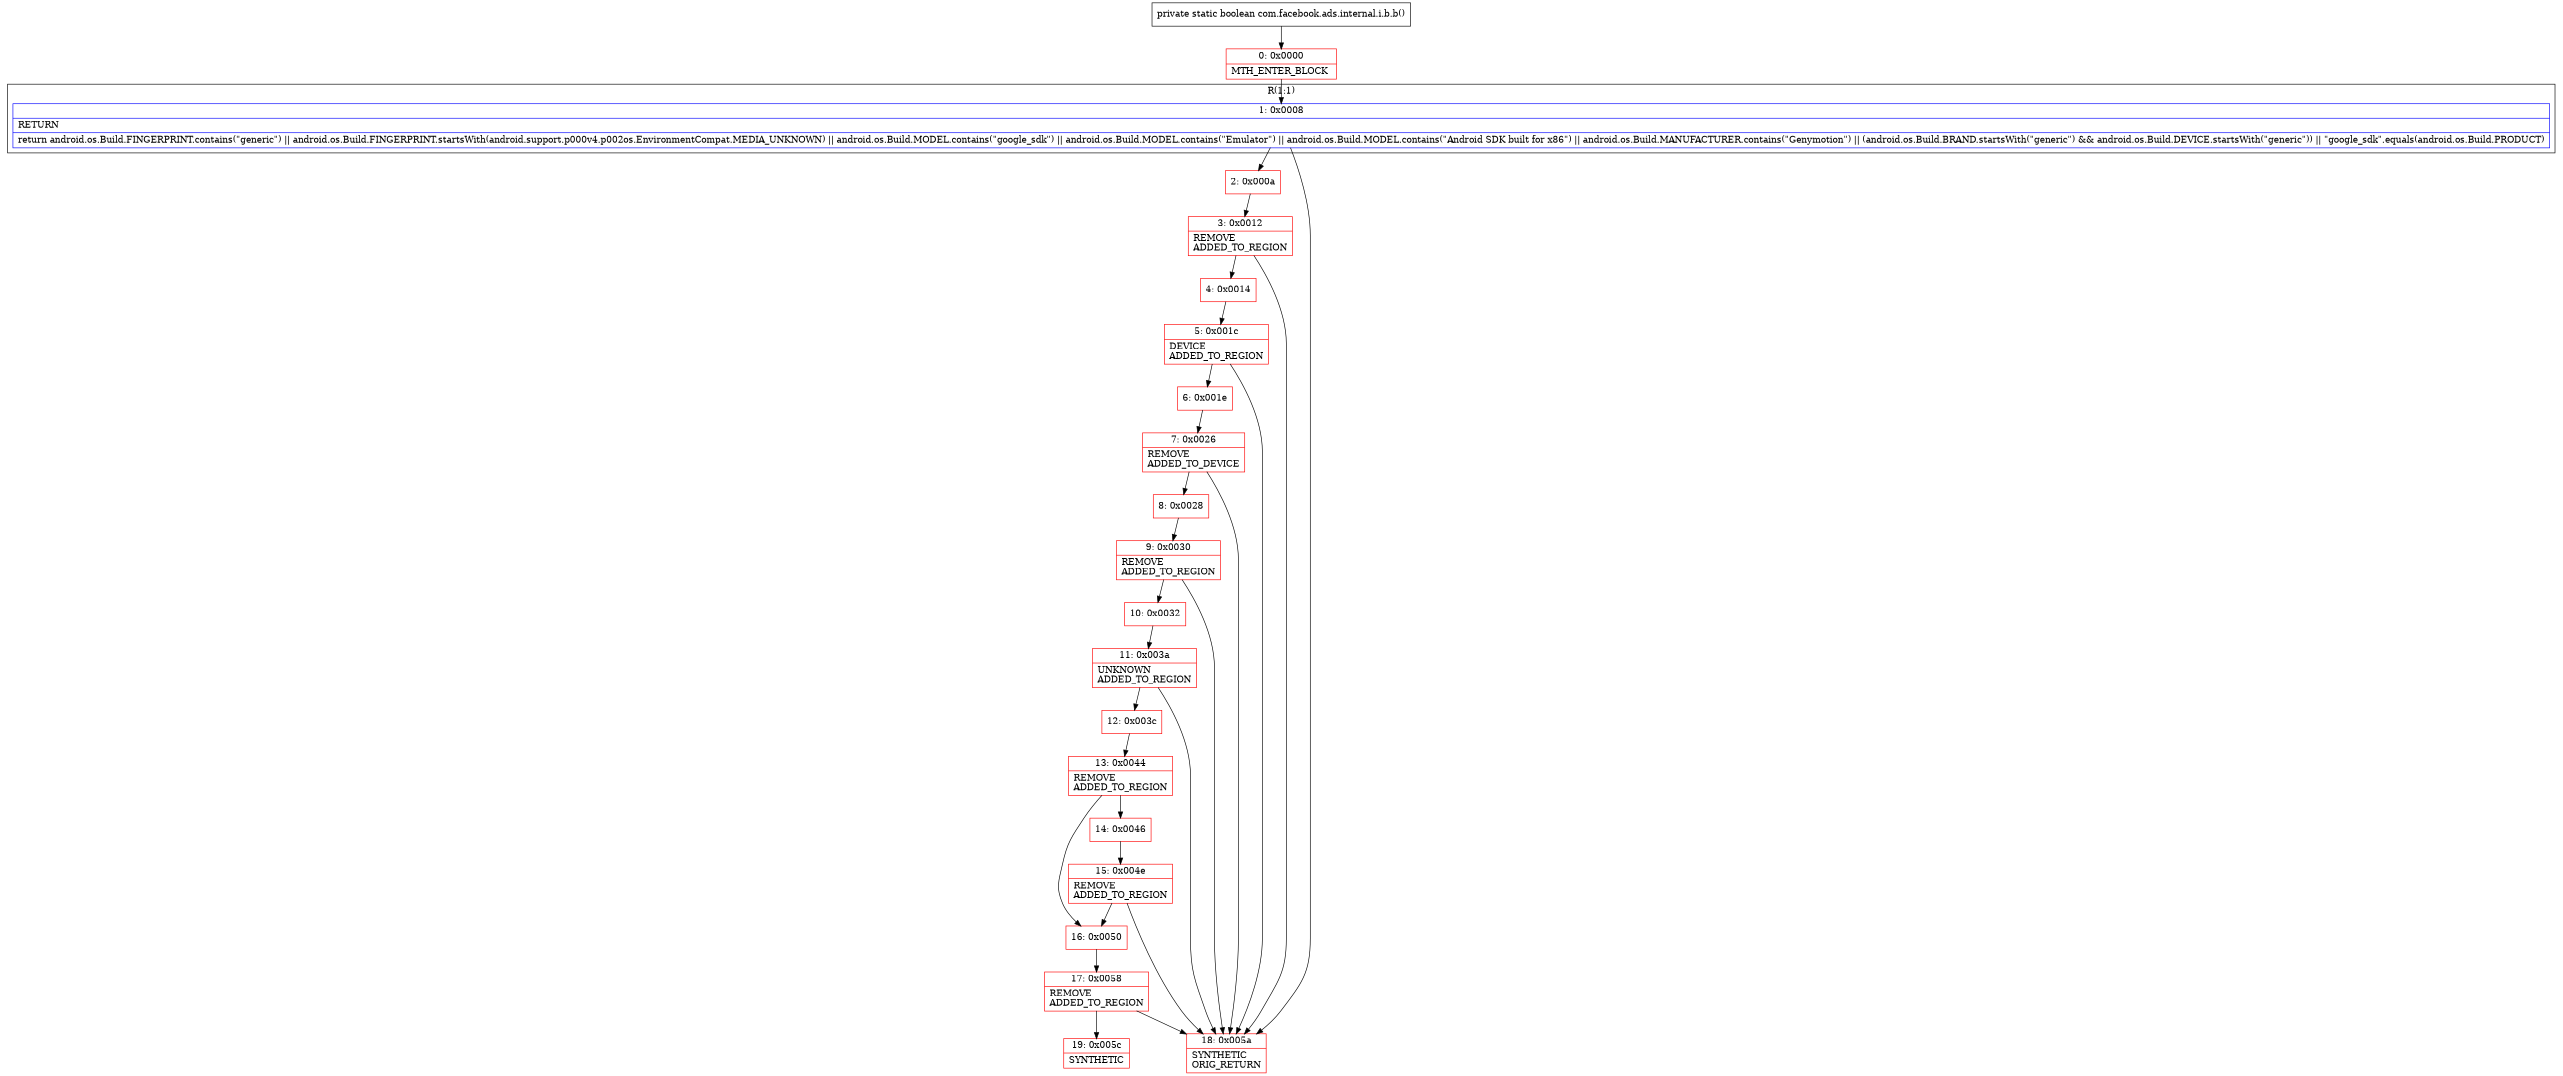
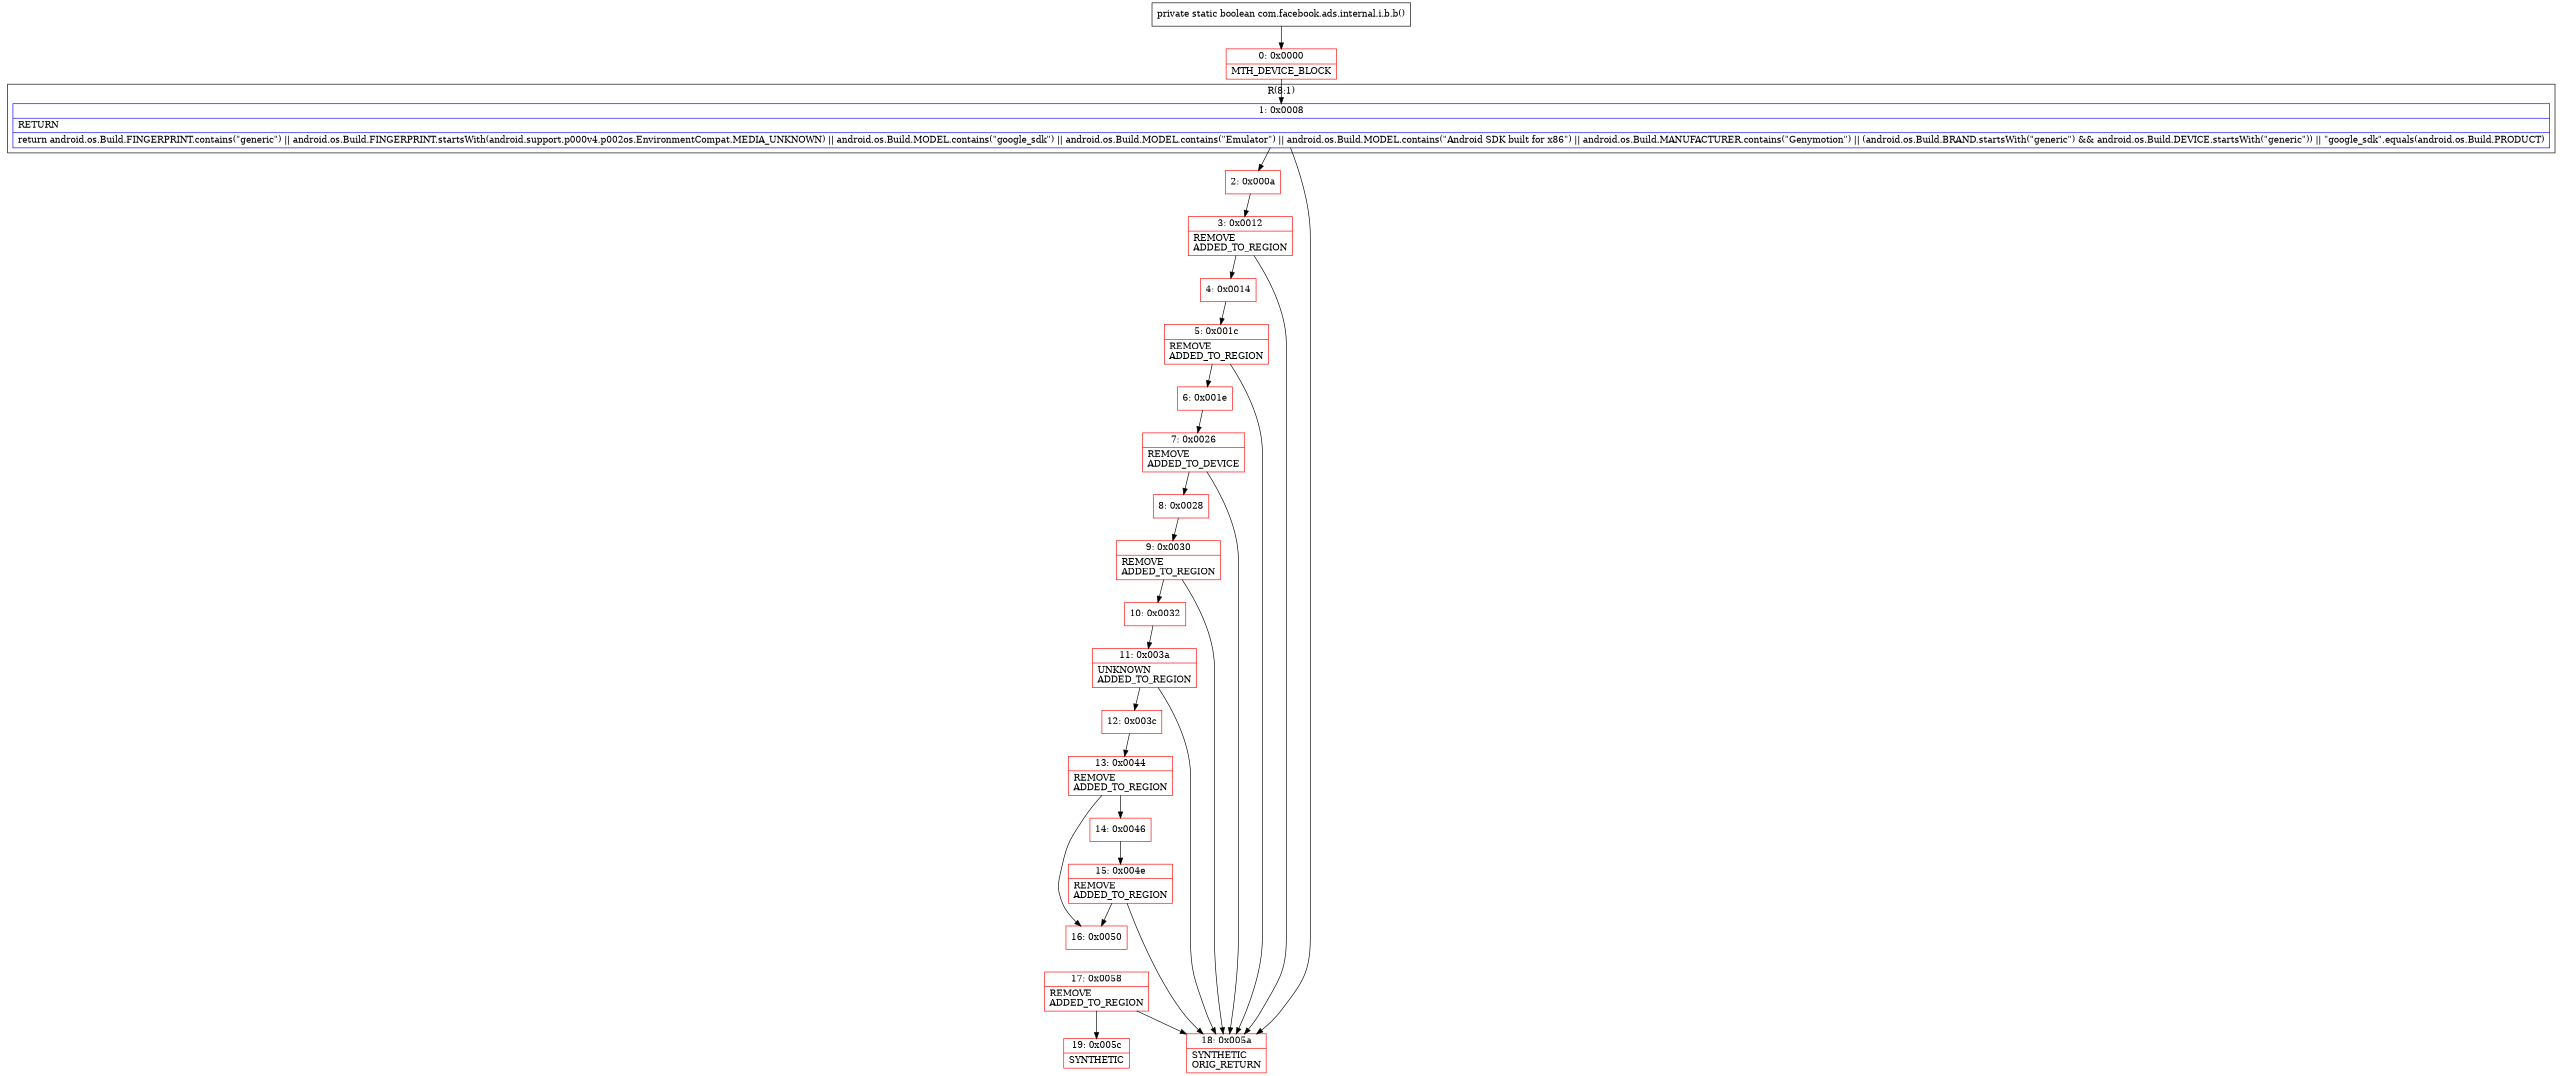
node "0: 0x0000": text "MTH_ENTER_BLOCK" -> "MTH_DEVICE_BLOCK"
cluster "R(1:1)": label "R(1:1)" -> "R(8:1)"
node "5: 0x001c": text "DEVICE" -> "REMOVE"
edge "16: 0x0050" -> "17: 0x0058": removed
